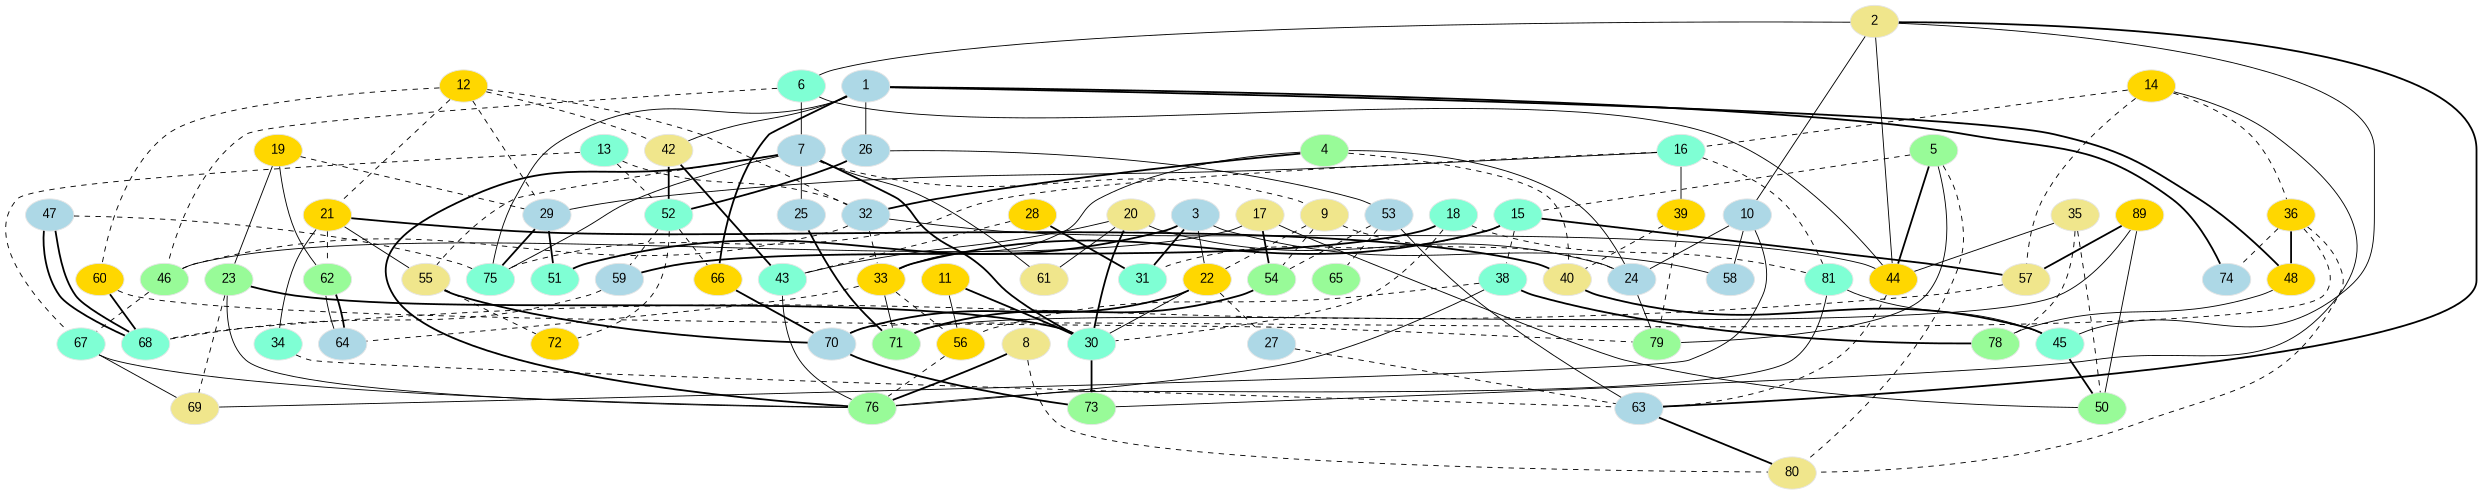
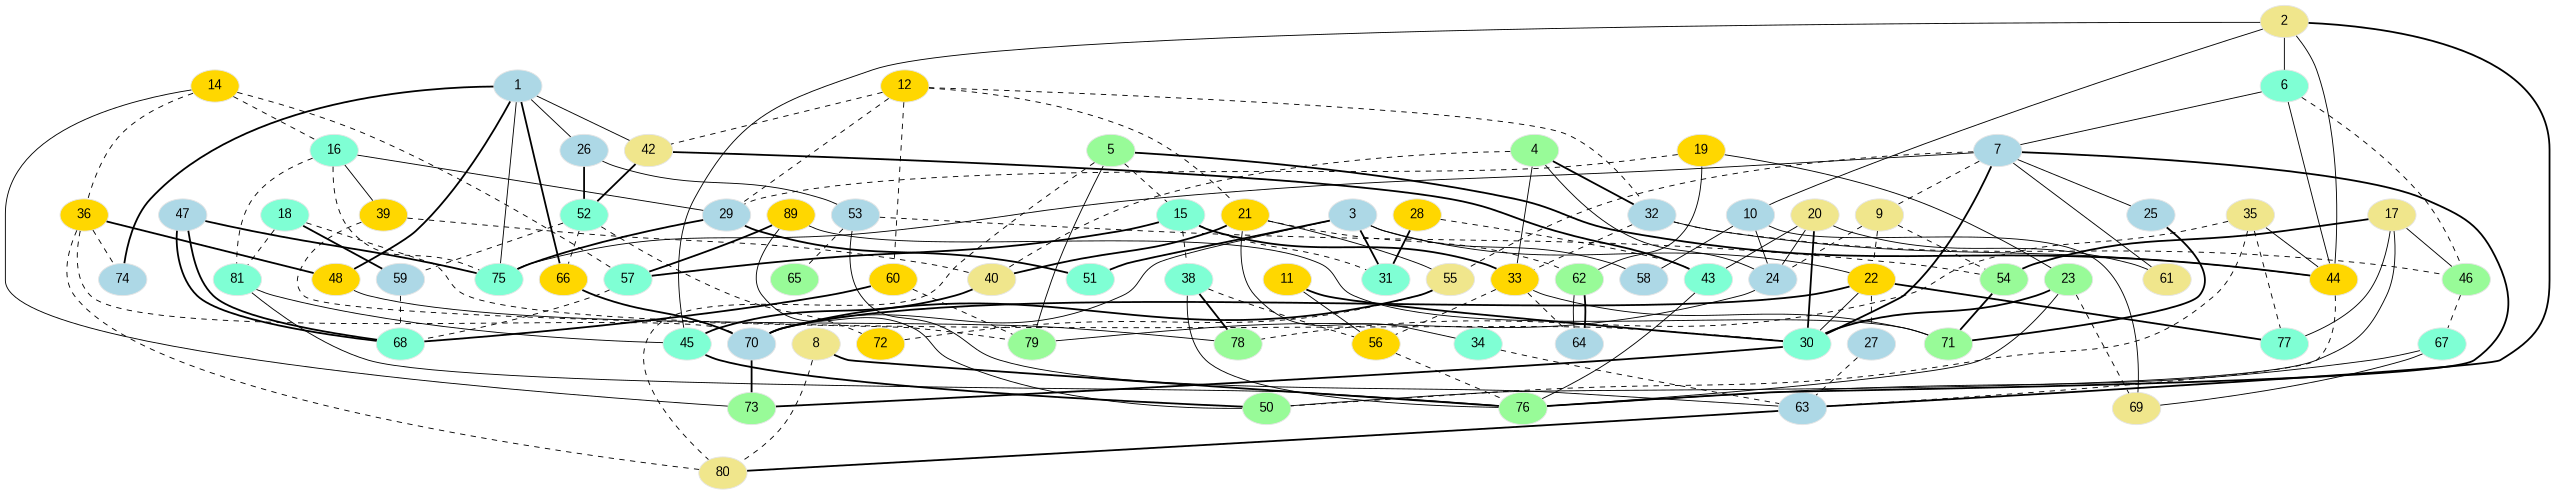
node "13": removed
edge "47" -- "75": style dashed -> bold
node "57": fillcolor khaki -> aquamarine
edge "3" -- "70": added
node "77": added
